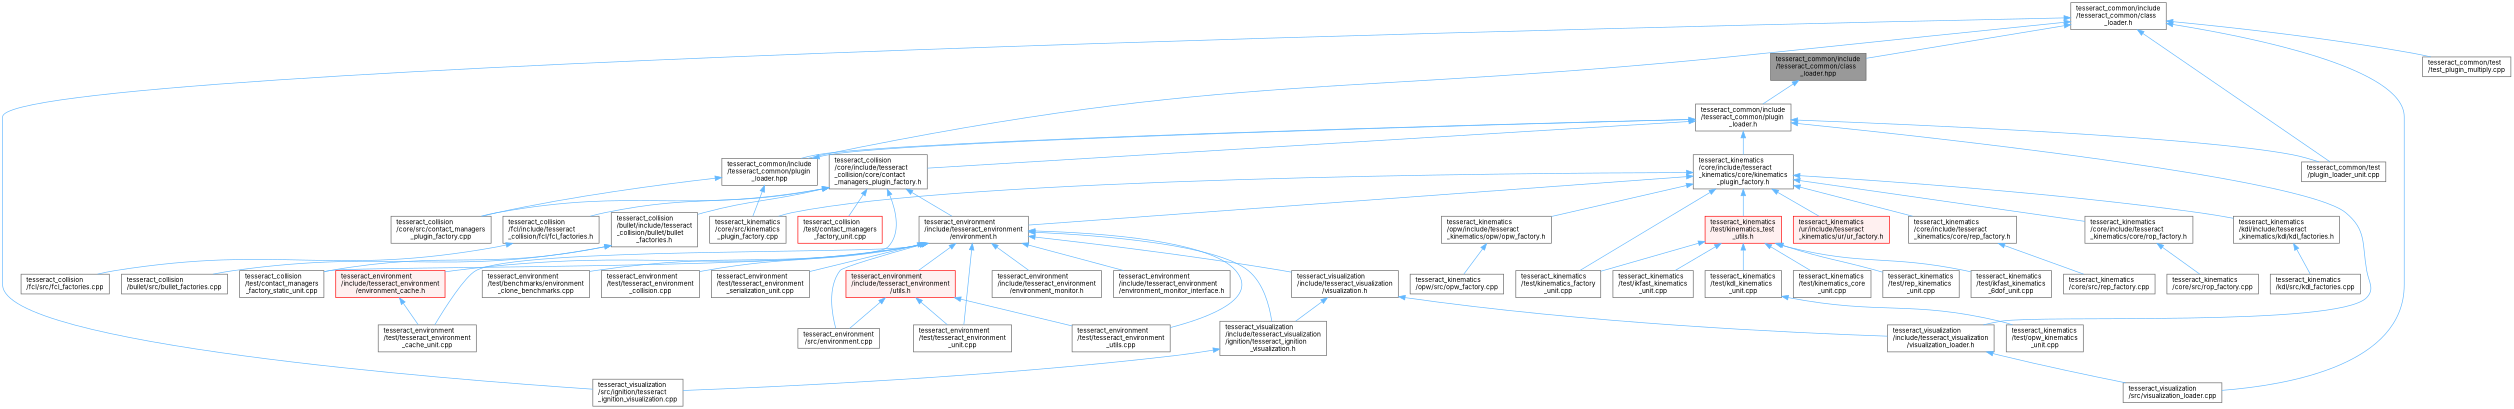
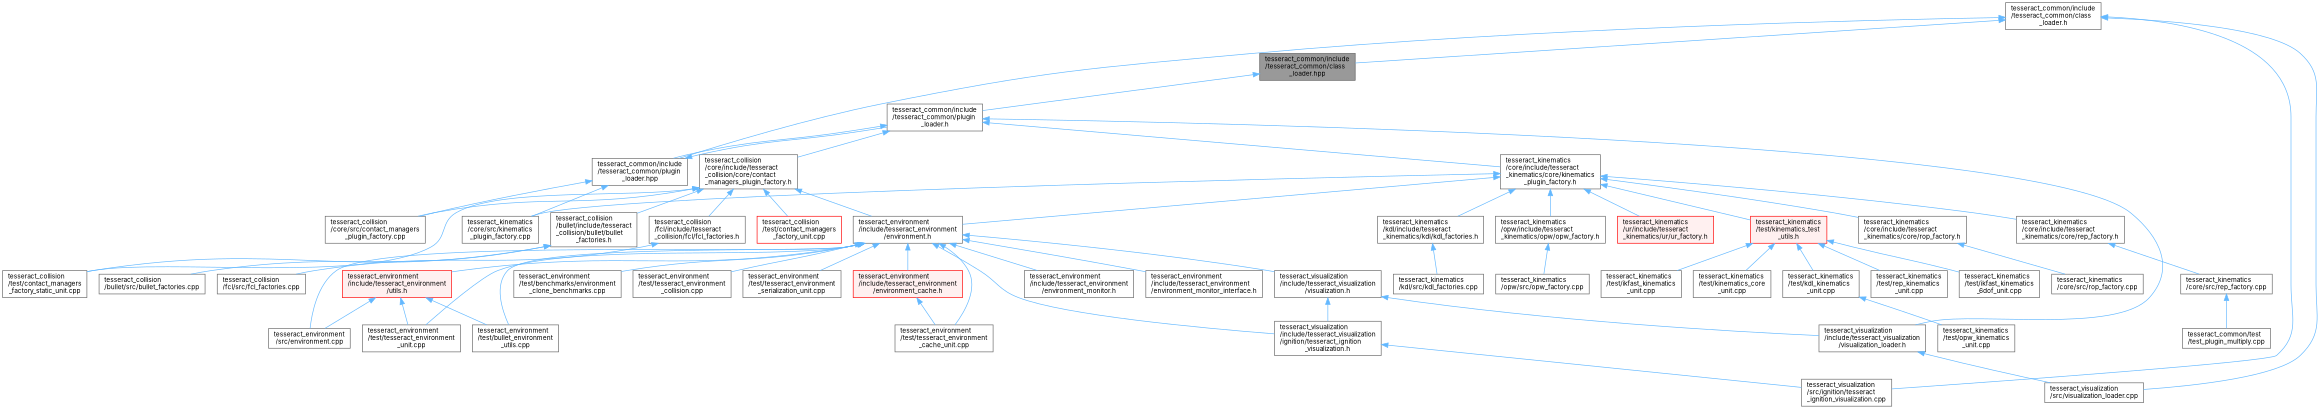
edge "tesseract_common/test /test_plugin_multiply.cpp" -> "tesseract_common/include /tesseract_common/class _loader.h": now "tesseract_common/test /test_plugin_multiply.cpp" -> "tesseract_kinematics /core/src/rep_factory.cpp"
node "tesseract_common/test /plugin_loader_unit.cpp": removed
node "tesseract_kinematics /test/kinematics_factory _unit.cpp": removed
node "tesseract_environment /test/tesseract_environment _utils.cpp": label "tesseract_environment /test/tesseract_environment _utils.cpp" -> "tesseract_environment /test/bullet_environment _utils.cpp"
